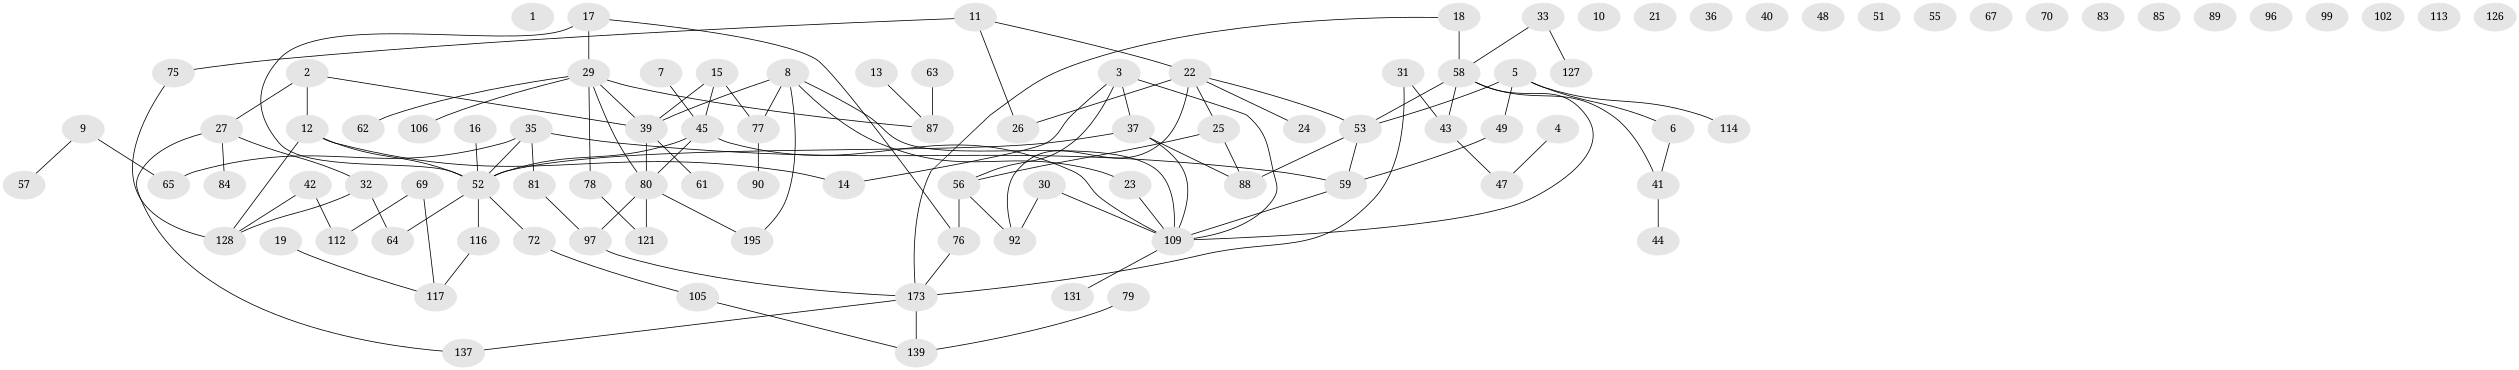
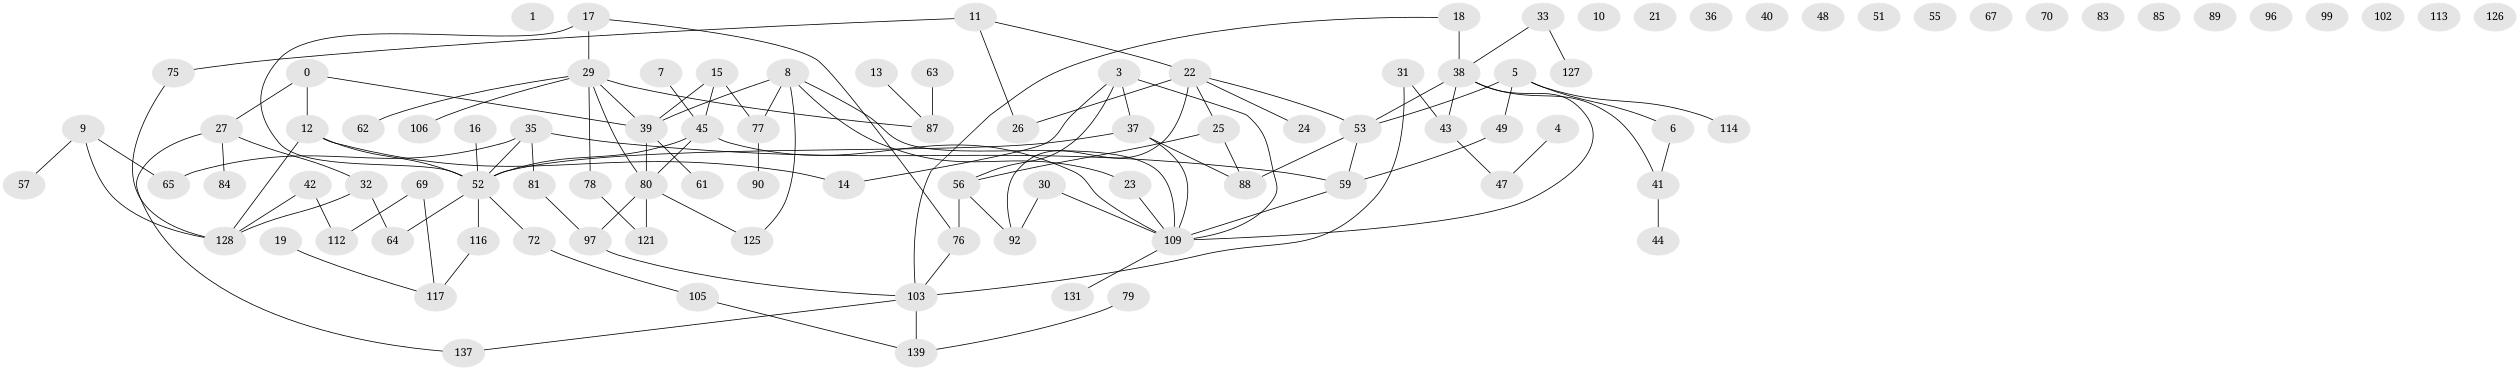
node "2": label "2" -> "0"
node "58": label "58" -> "38"
edge "9" -- "128": added
node "195": label "195" -> "125"
node "173": label "173" -> "103"
